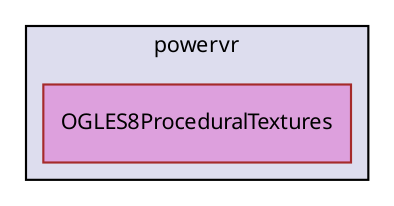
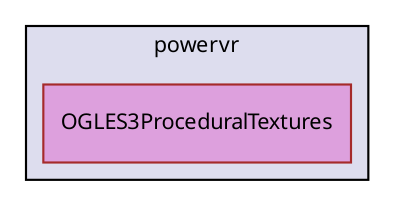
node "OGLES8ProceduralTextures": label "OGLES8ProceduralTextures" -> "OGLES3ProceduralTextures"
